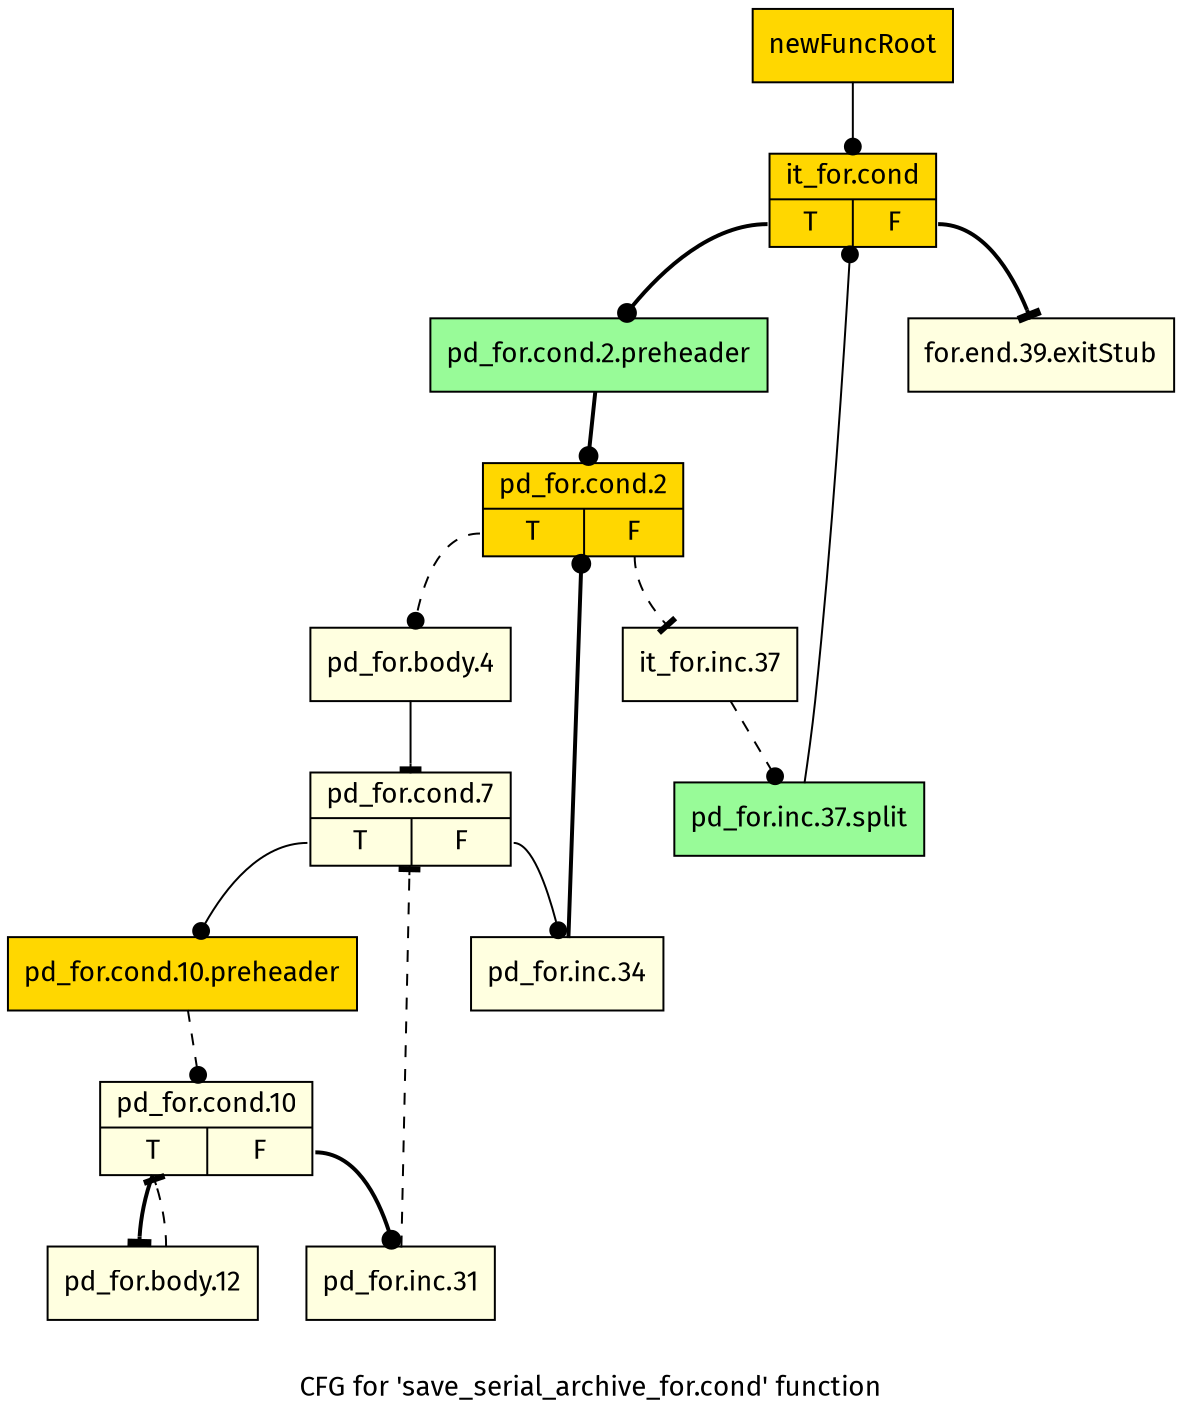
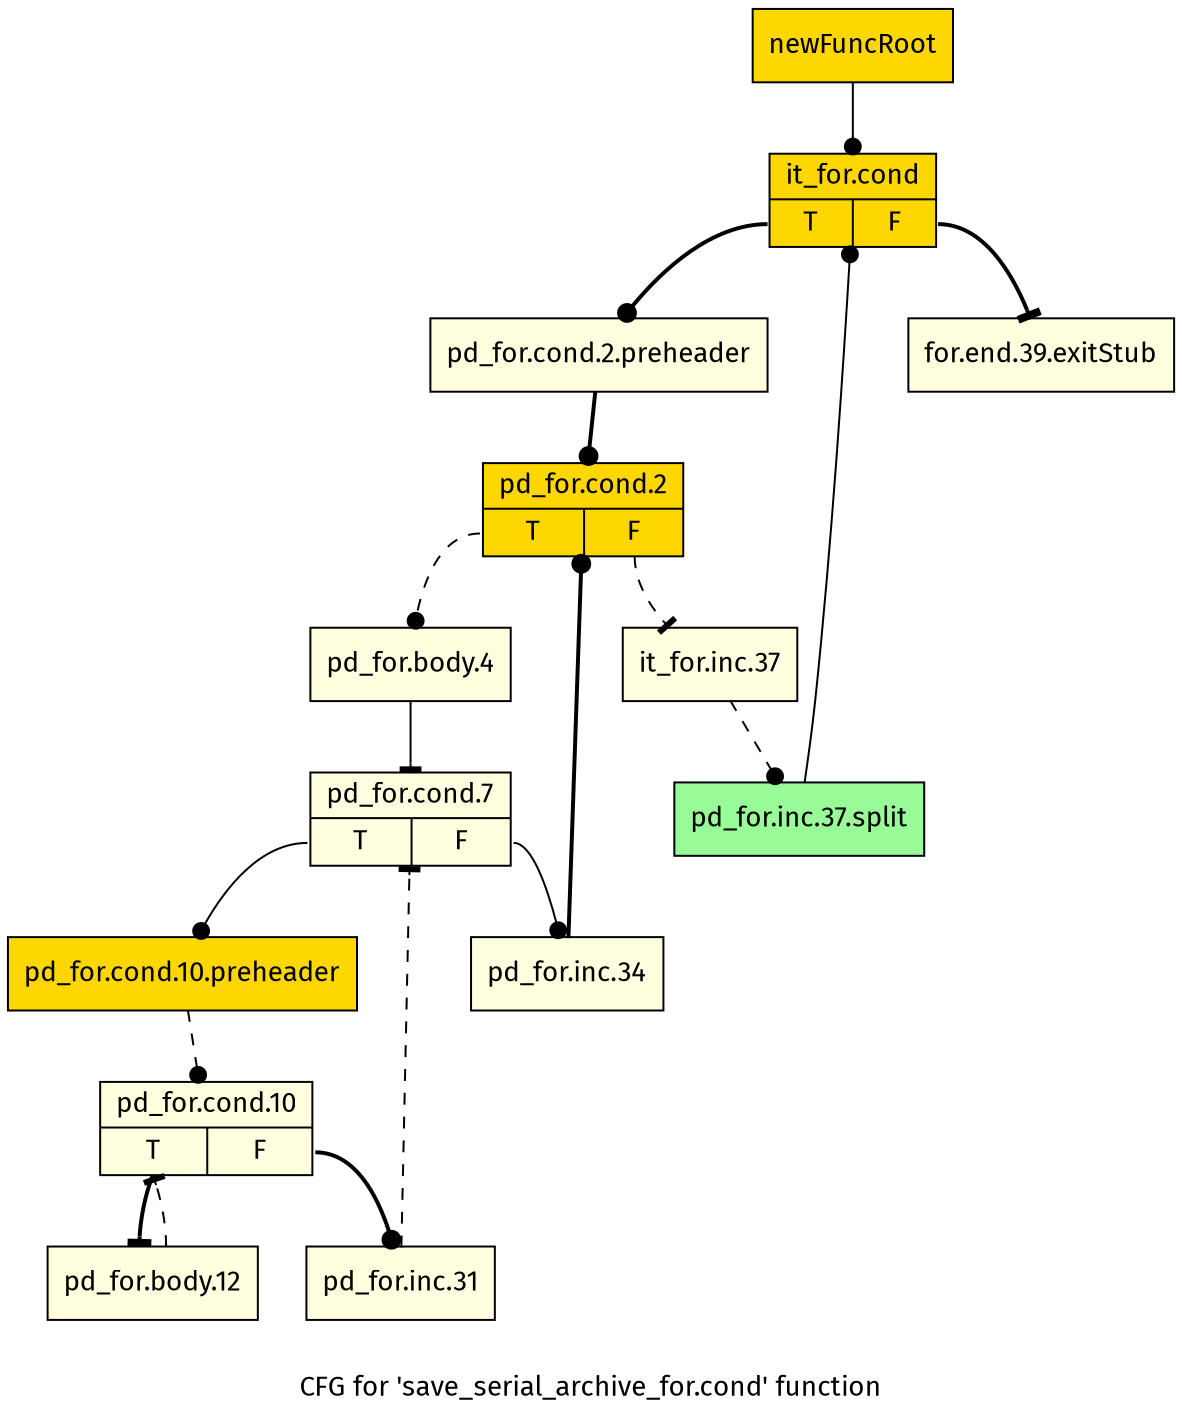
node "pd_for.cond.2.preheader": fillcolor palegreen -> lightyellow
